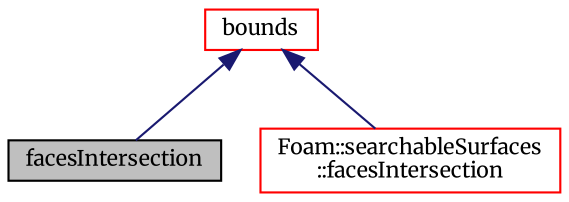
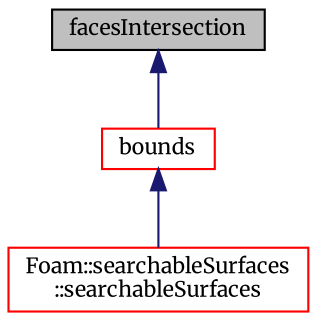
edge "facesIntersection" -> "bounds": reversed
node "Foam::searchableSurfaces ::facesIntersection": label "Foam::searchableSurfaces ::facesIntersection" -> "Foam::searchableSurfaces ::searchableSurfaces"
